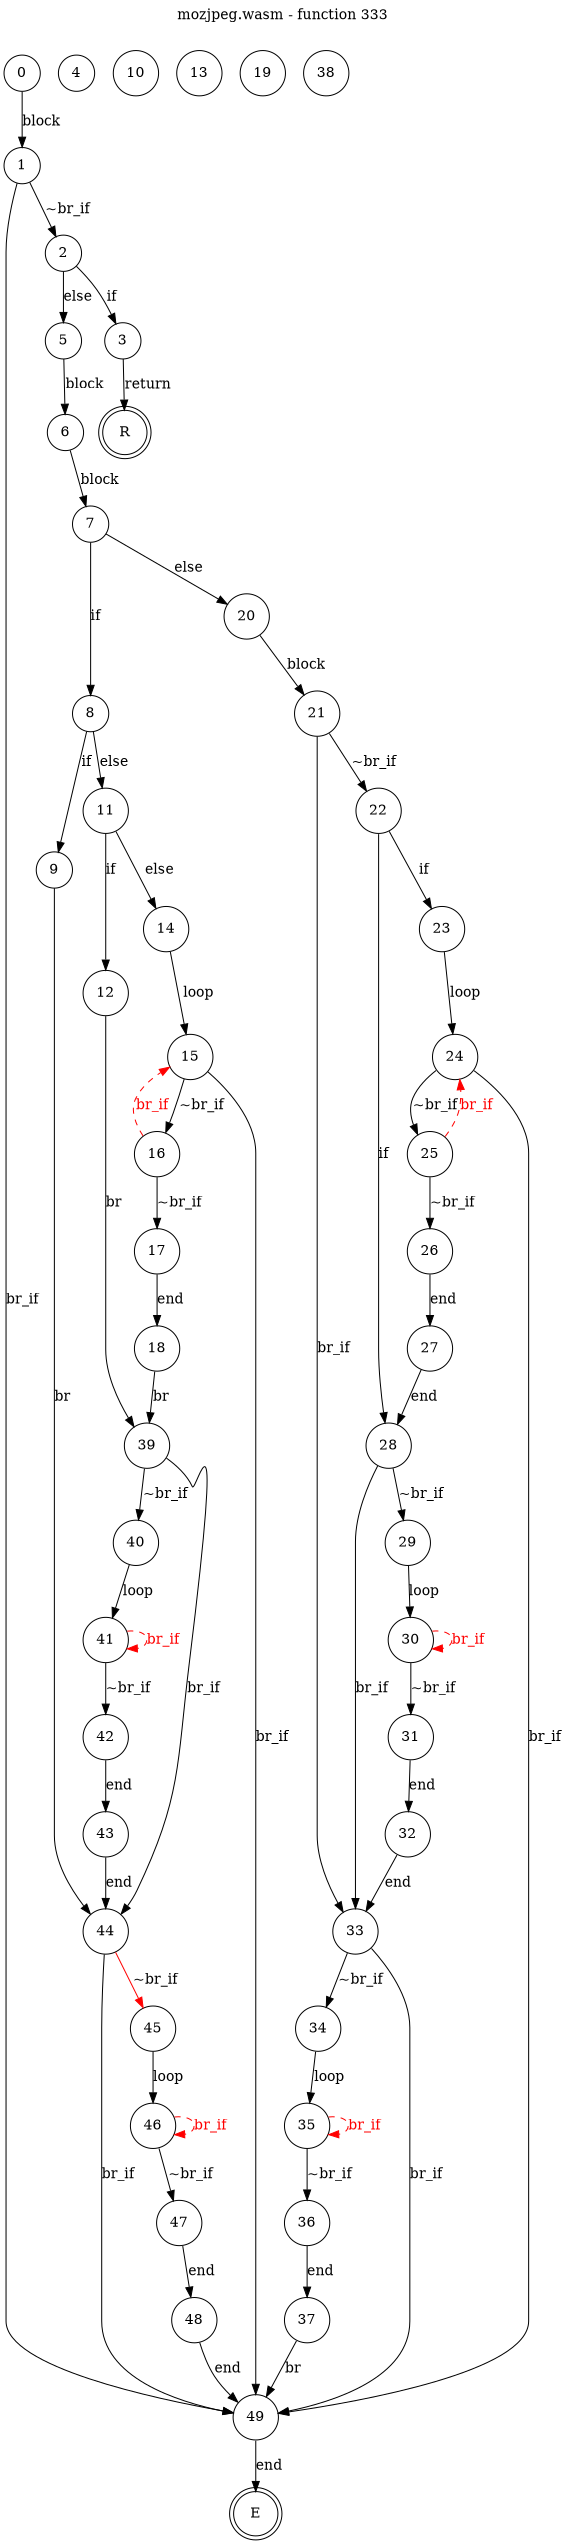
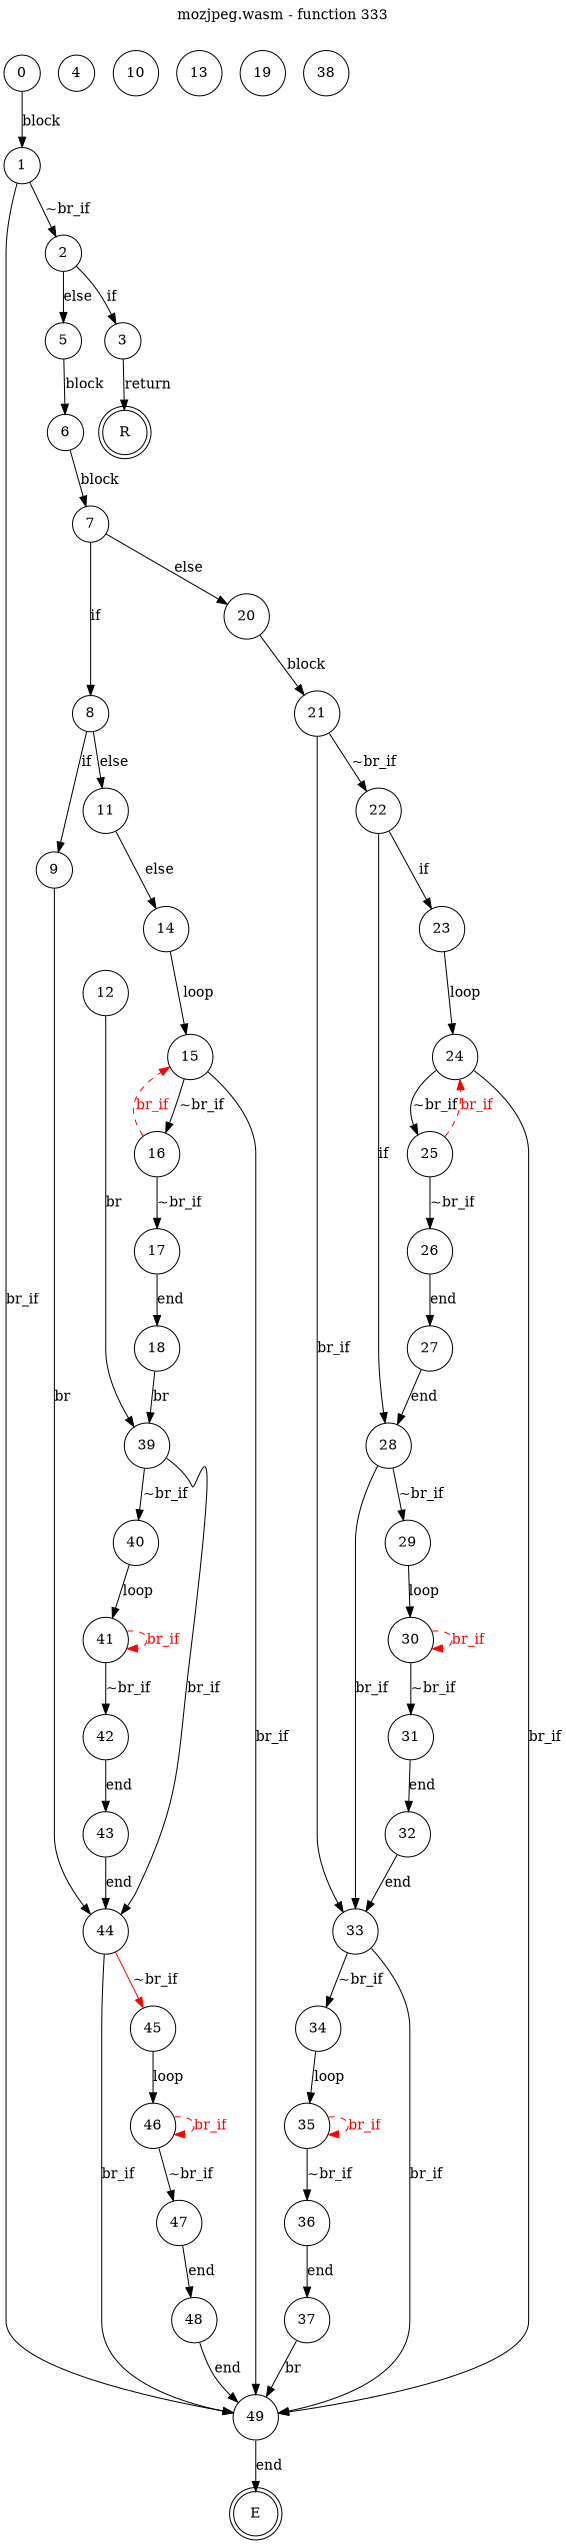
edge "11" -> "12": removed, label "if"
